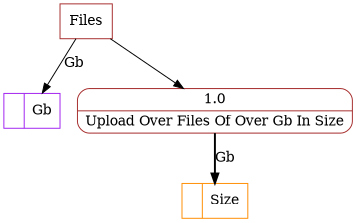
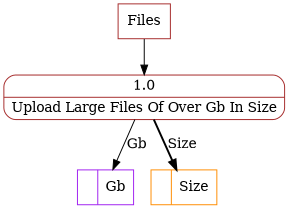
edge "Files" -> "Gb": now "1.0" -> "Gb"
node "1.0": text "Upload Over Files Of Over Gb In Size" -> "Upload Large Files Of Over Gb In Size"
edge "1.0" -> "Size": label "Gb" -> "Size"
